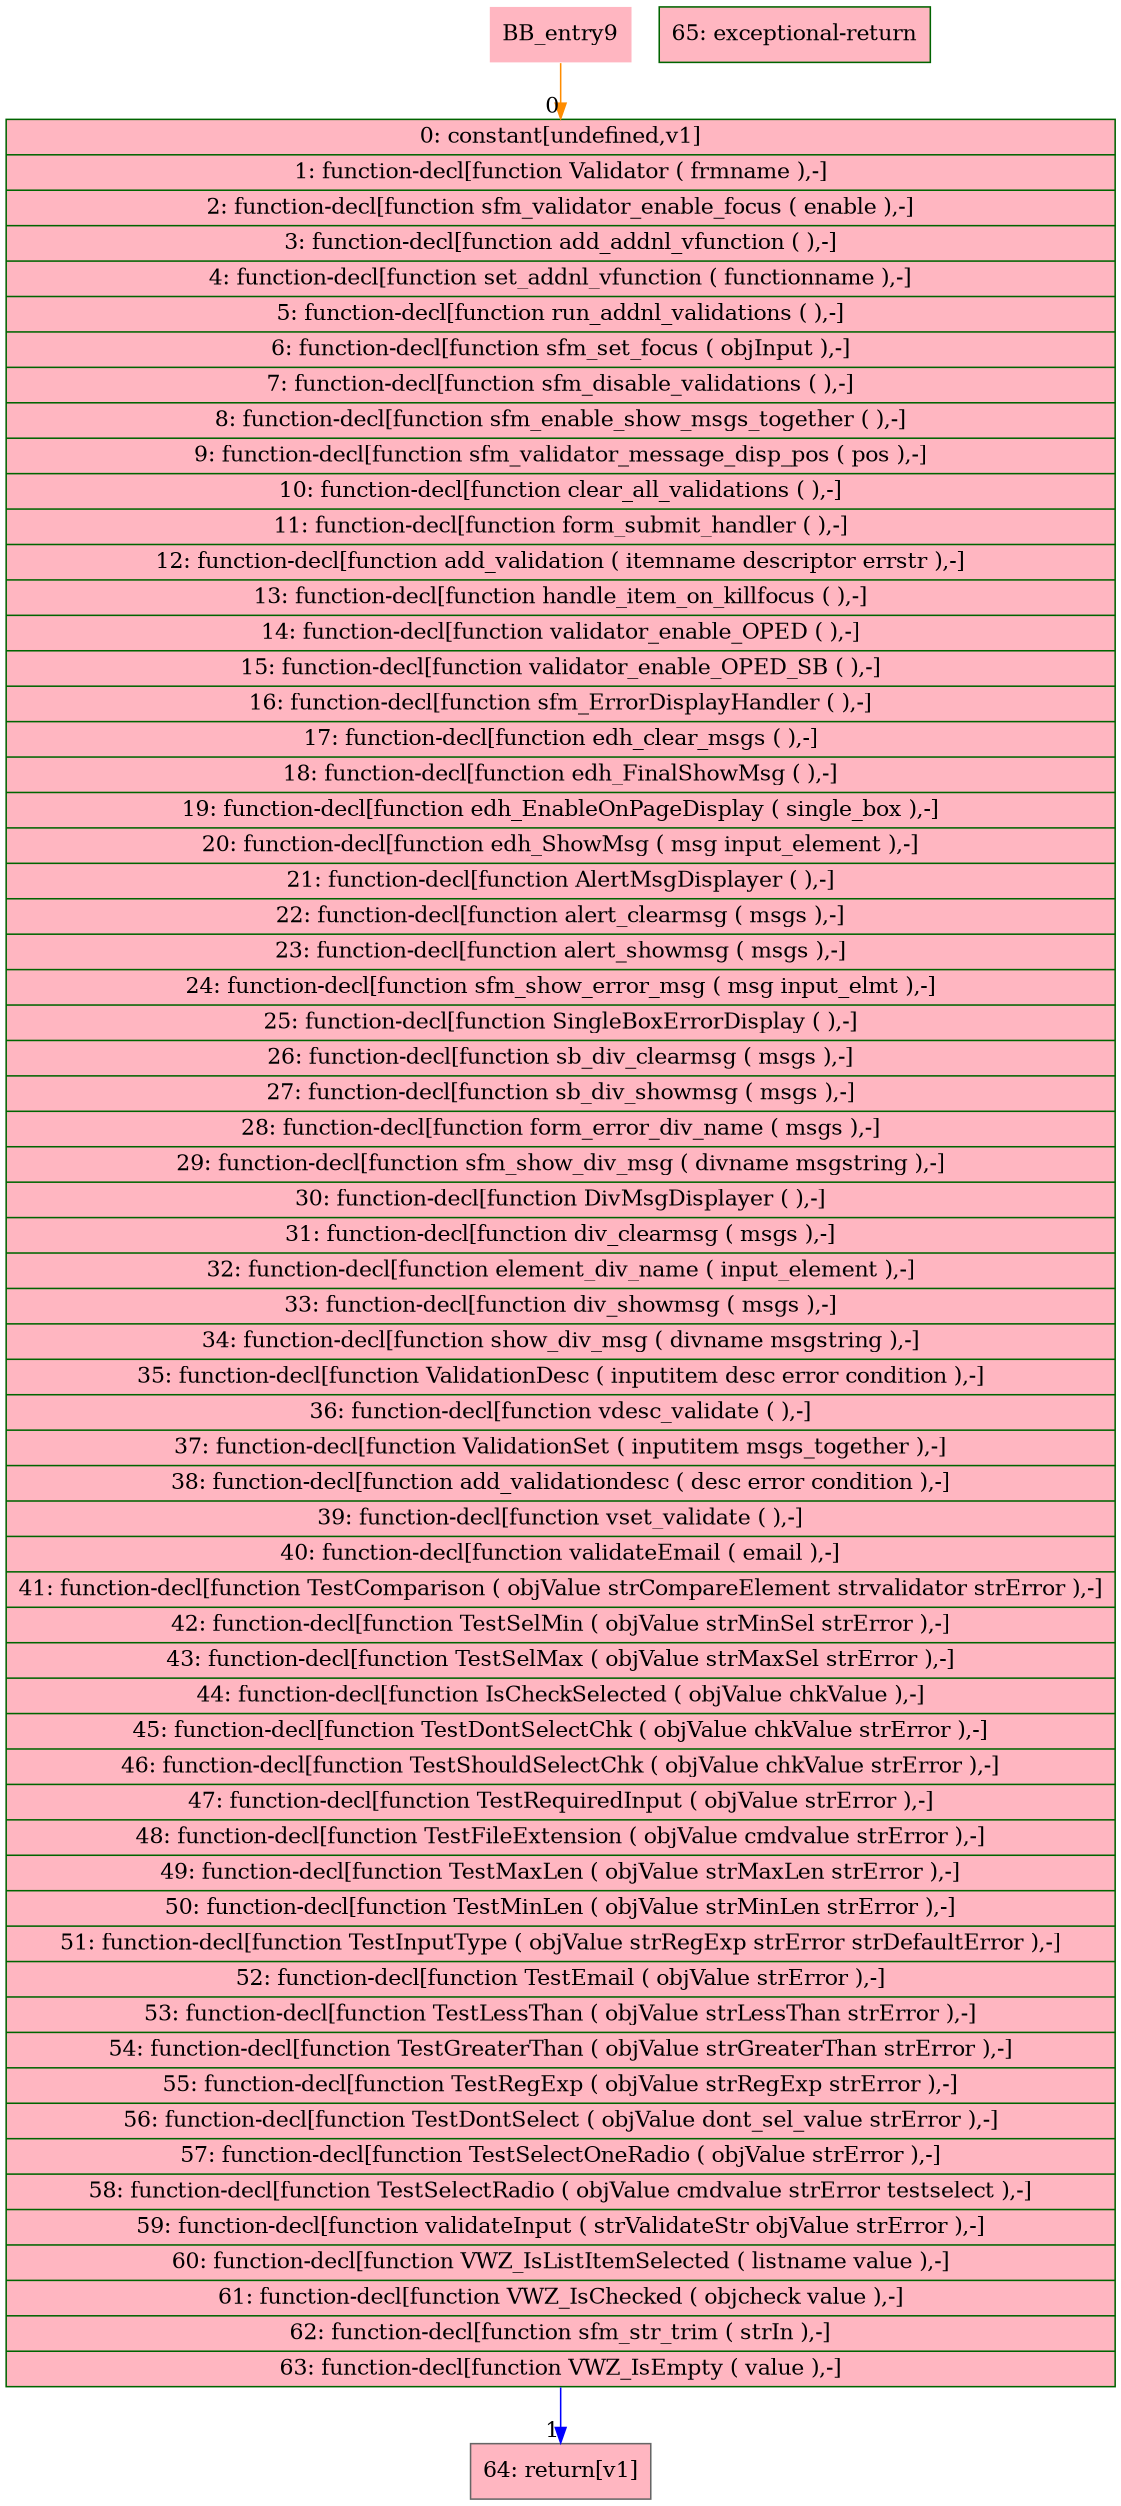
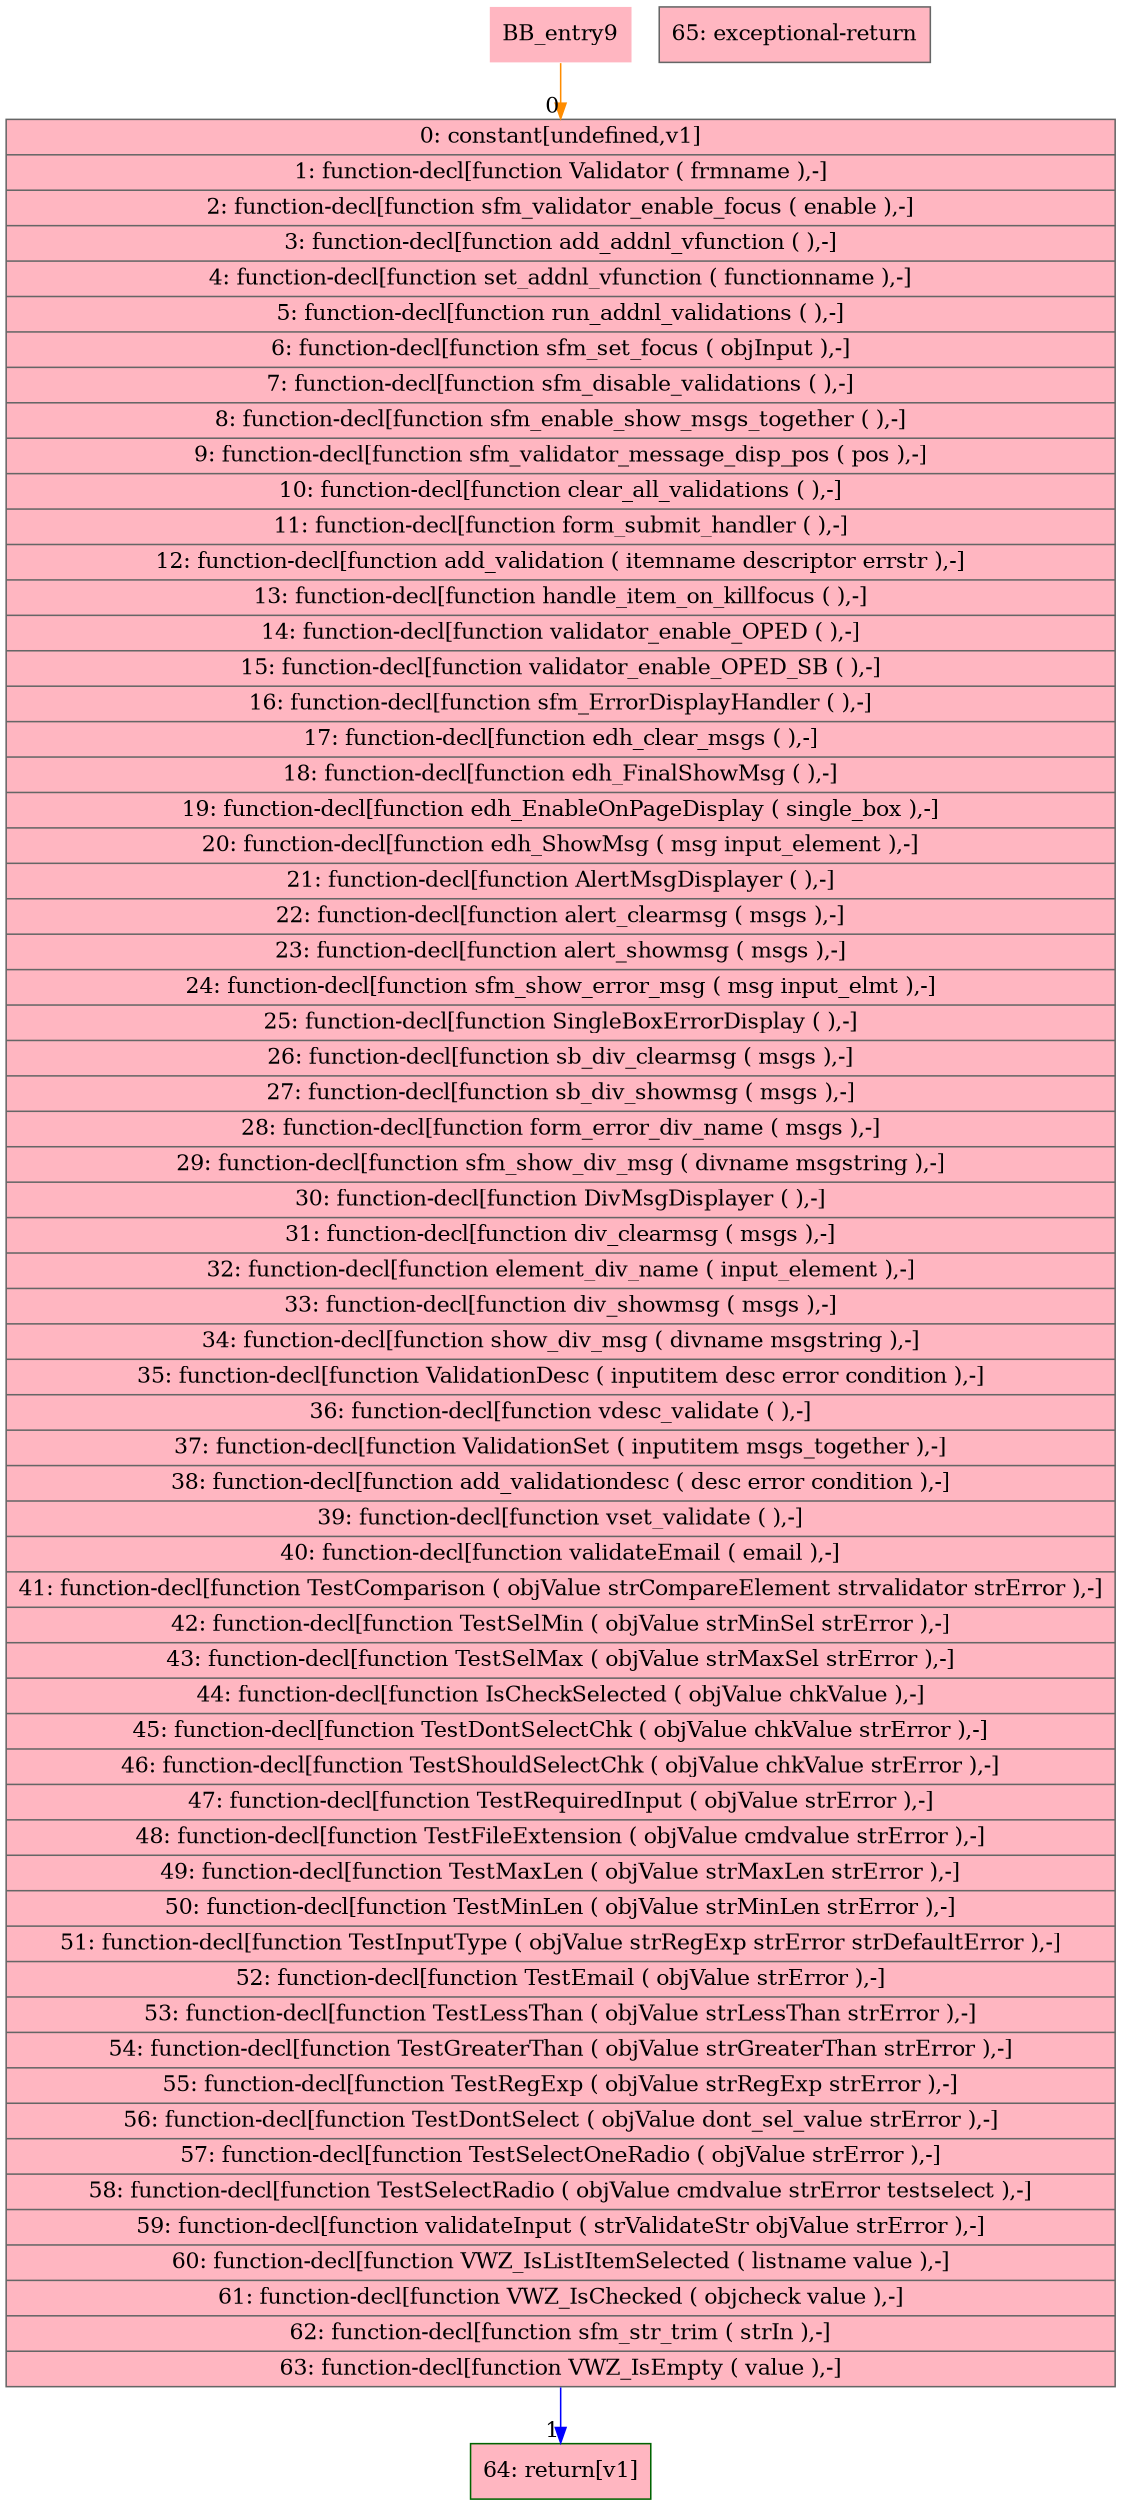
node "65: exceptional-return": color darkgreen -> gray40
node "0: constant[undefined,v1]": color darkgreen -> gray40
node "64: return[v1]": color gray40 -> darkgreen
